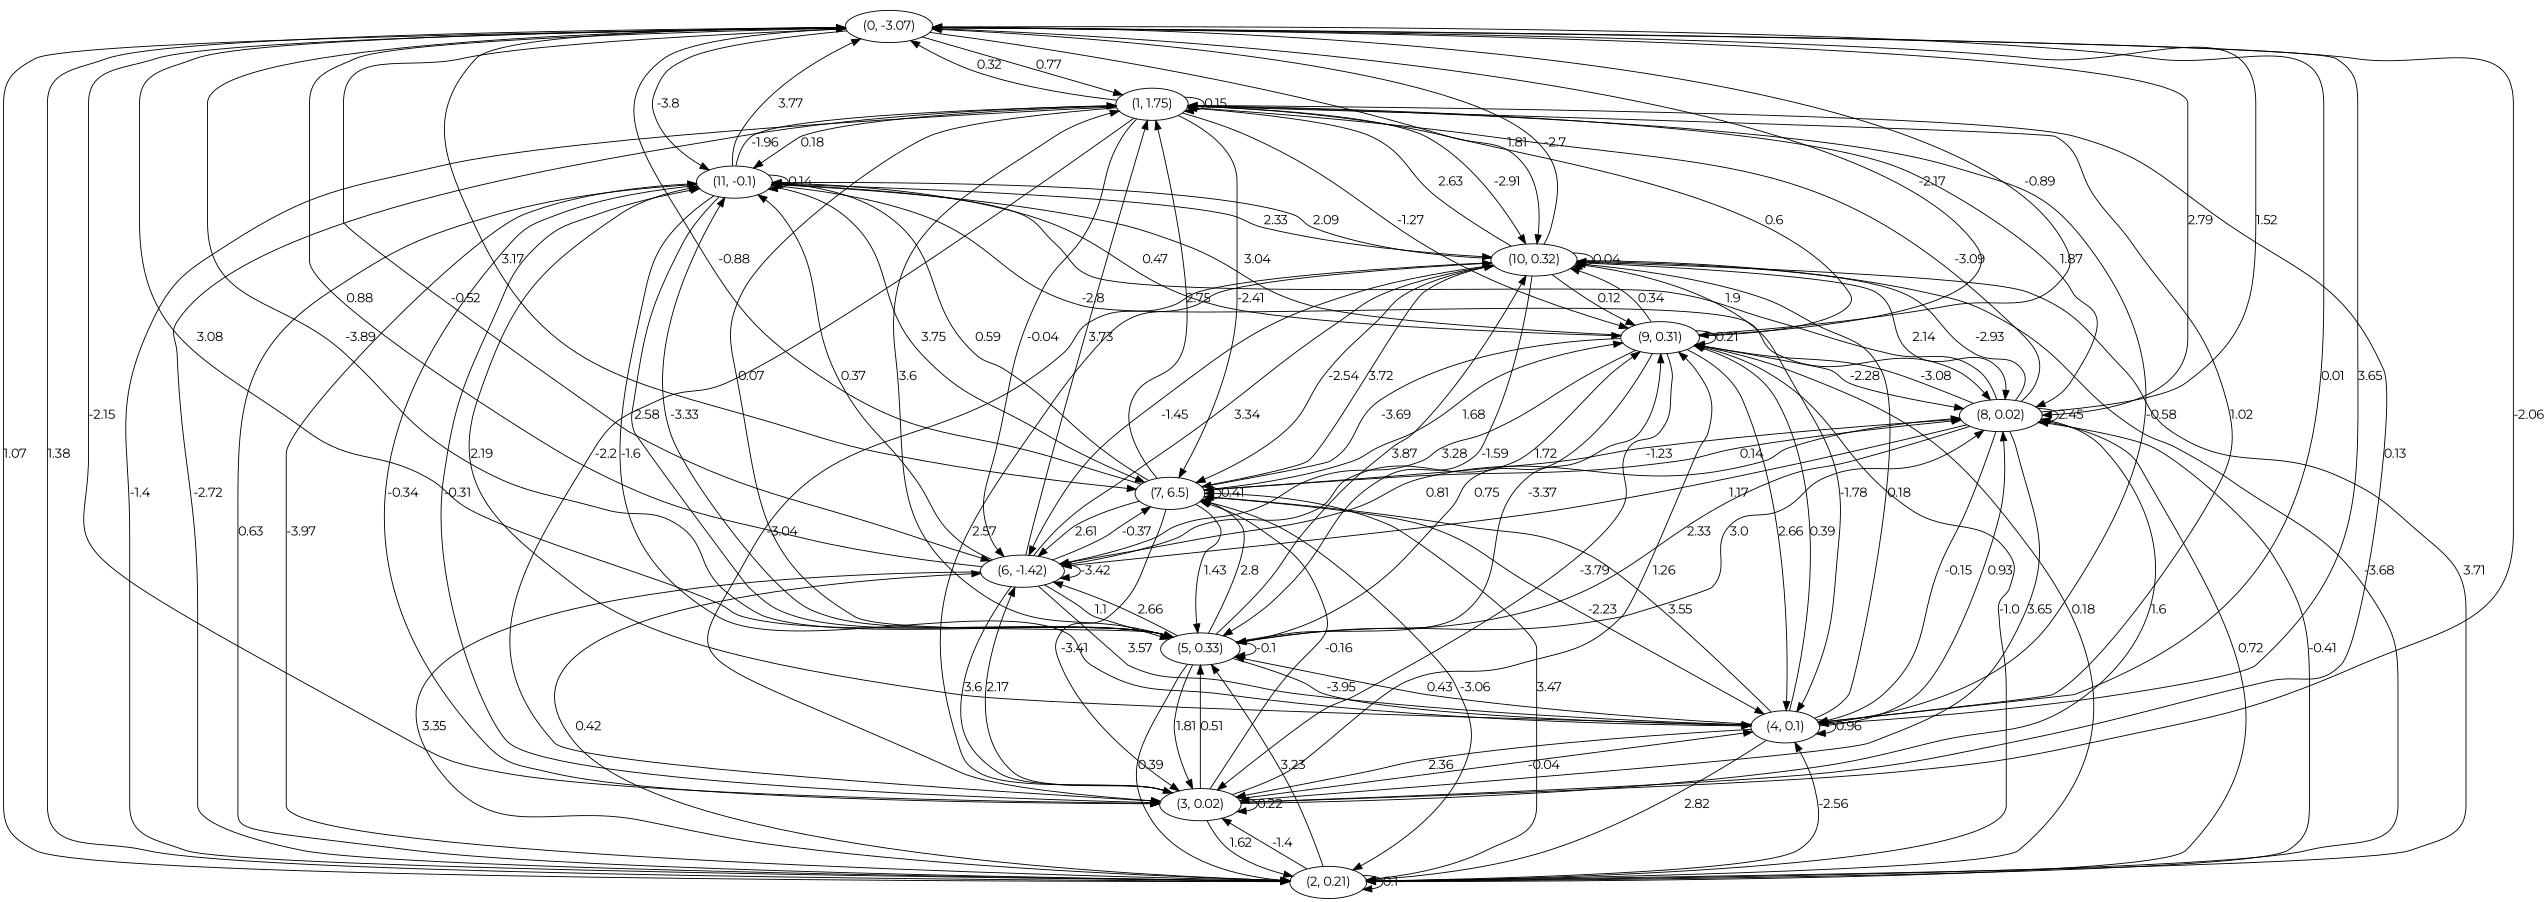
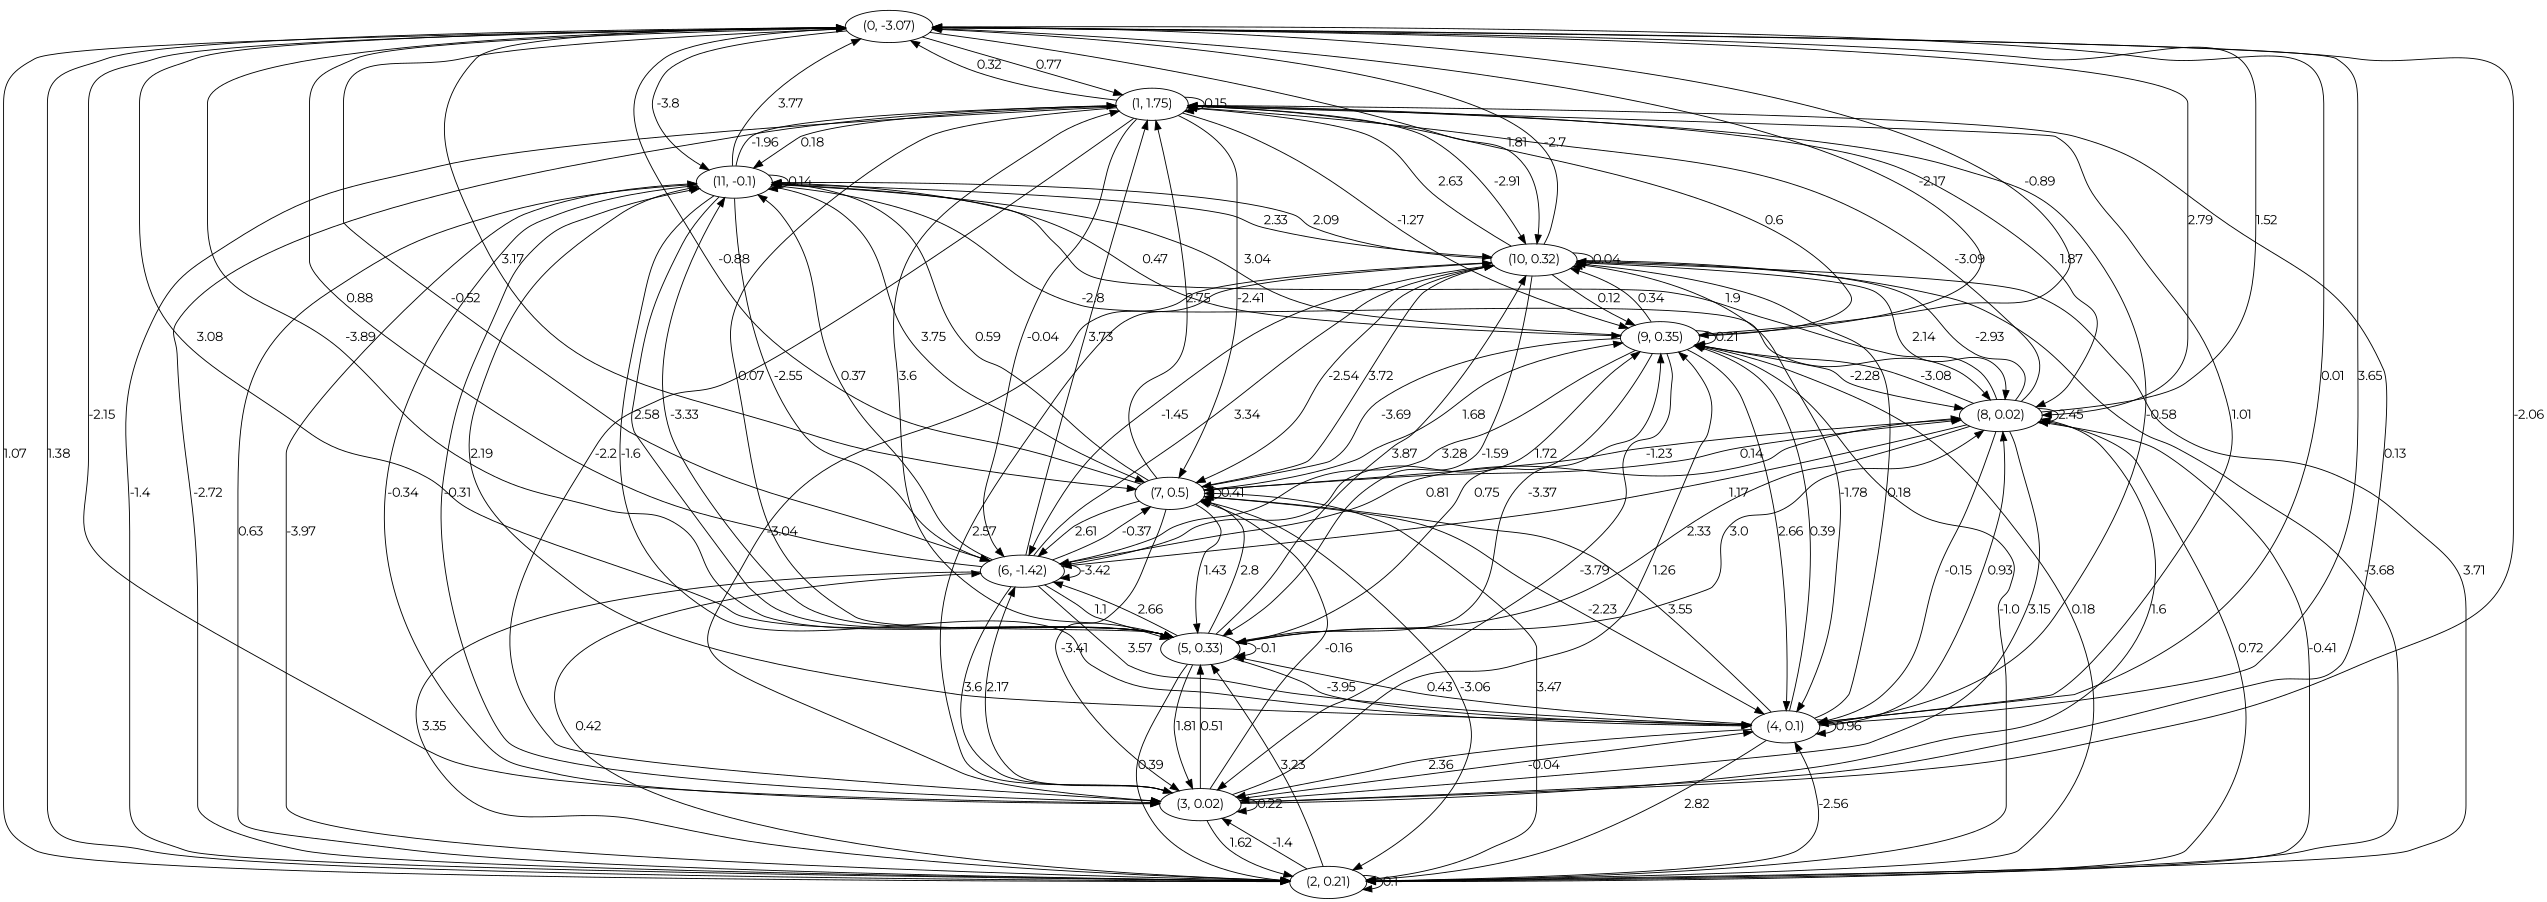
node "(9, 0.31)": label "(9, 0.31)" -> "(9, 0.35)"
edge "(1, 1.75)" -> "(4, 0.1)": label "1.02" -> "1.01"
edge "(11, -0.1)" -> "(6, -1.42)": added, label "-2.55"
node "(7, 6.5)": label "(7, 6.5)" -> "(7, 0.5)"
edge "(8, 0.02)" -> "(3, 0.02)": label "3.65" -> "3.15"
